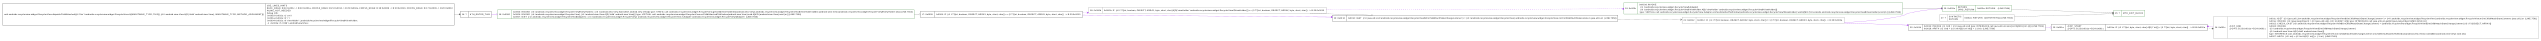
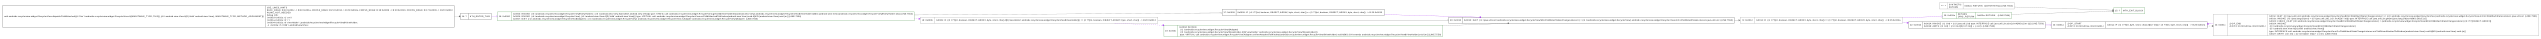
edge "19: 0x000d" -> "25: 0x002a": now "19: 0x000d" -> "20: 0x0010"
edge "17: 0x0009" -> "18: 0x000b": now "16: 0x0000" -> "18: 0x000b"
